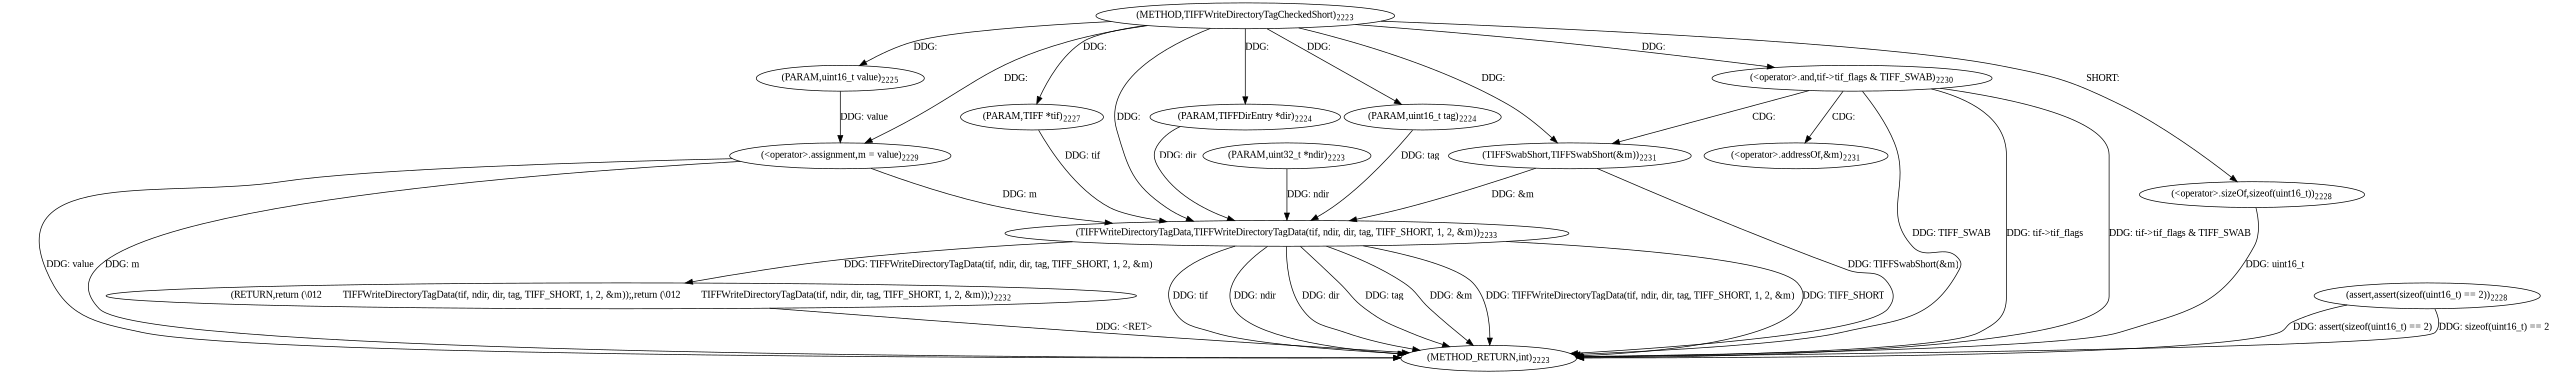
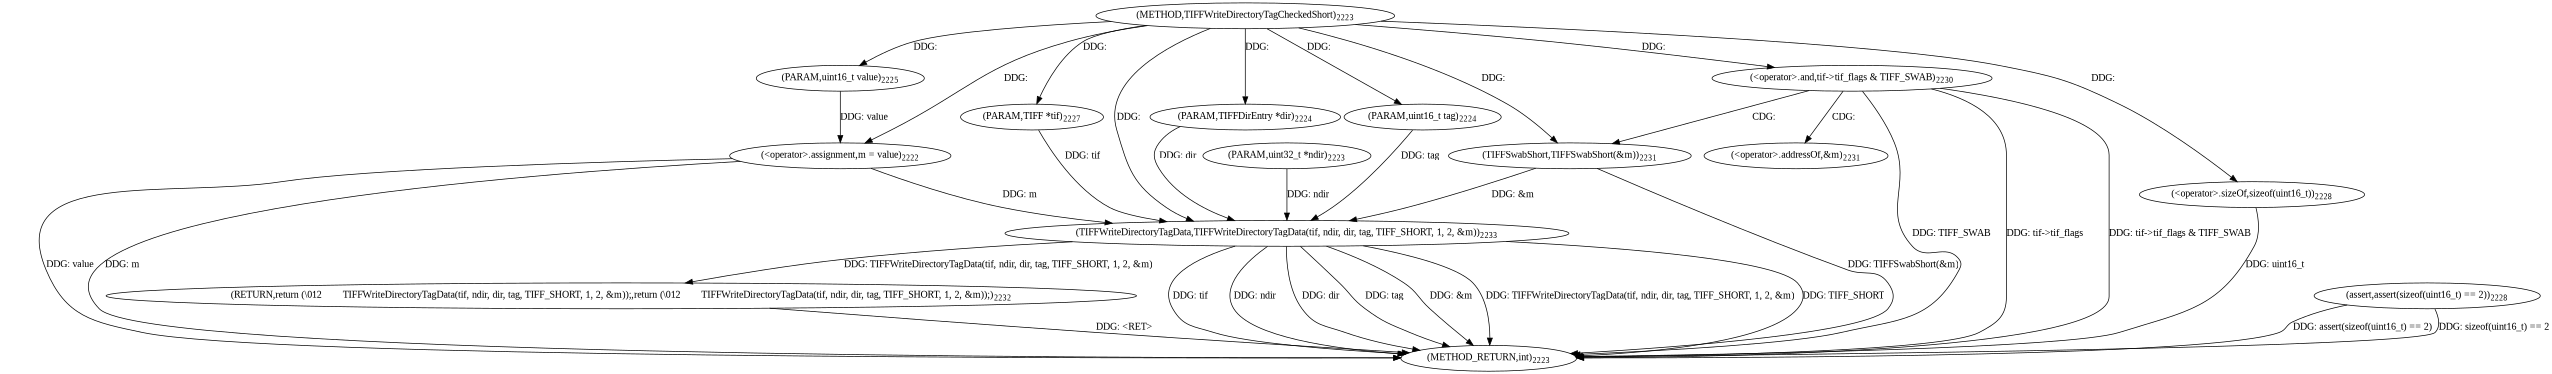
edge "(METHOD,TIFFWriteDirectoryTagCheckedShort)" -> "(<operator>.sizeOf,sizeof(uint16_t))": label "SHORT: " -> "DDG: "
node "(<operator>.assignment,m = value)": text "2229" -> "2222"
